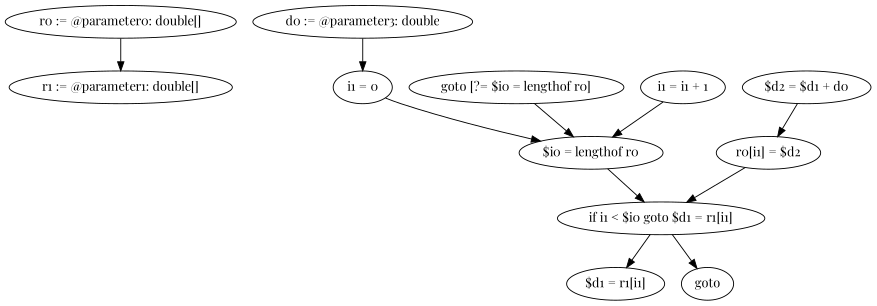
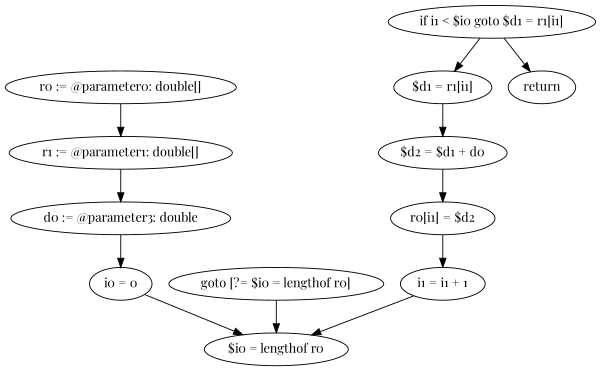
node "i1 = 0": label "i1 = 0" -> "i0 = 0"
edge "$d1 = r1[i1]" -> "$d2 = $d1 + d0": added
edge "r1 := @parameter1: double[]" -> "d0 := @parameter3: double": added
edge "$i0 = lengthof r0" -> "if i1 < $i0 goto $d1 = r1[i1]": removed
edge "r0[i1] = $d2" -> "if i1 < $i0 goto $d1 = r1[i1]": now "r0[i1] = $d2" -> "i1 = i1 + 1"
node "goto": label "goto" -> "return"
